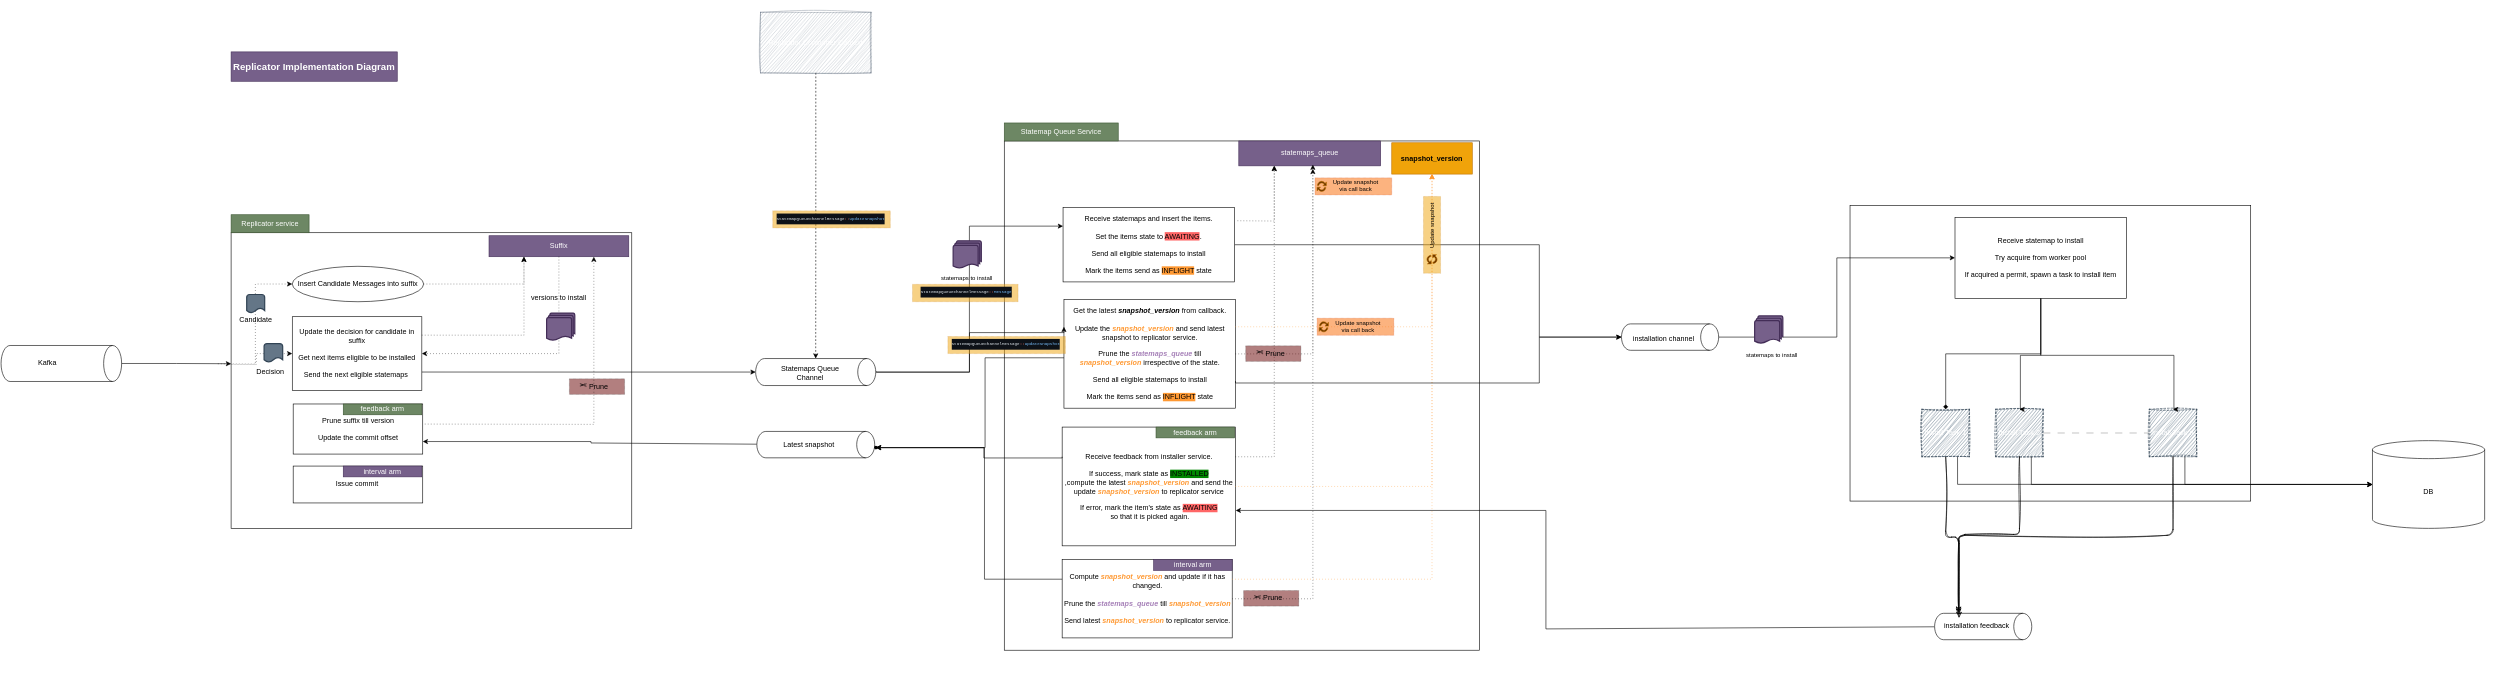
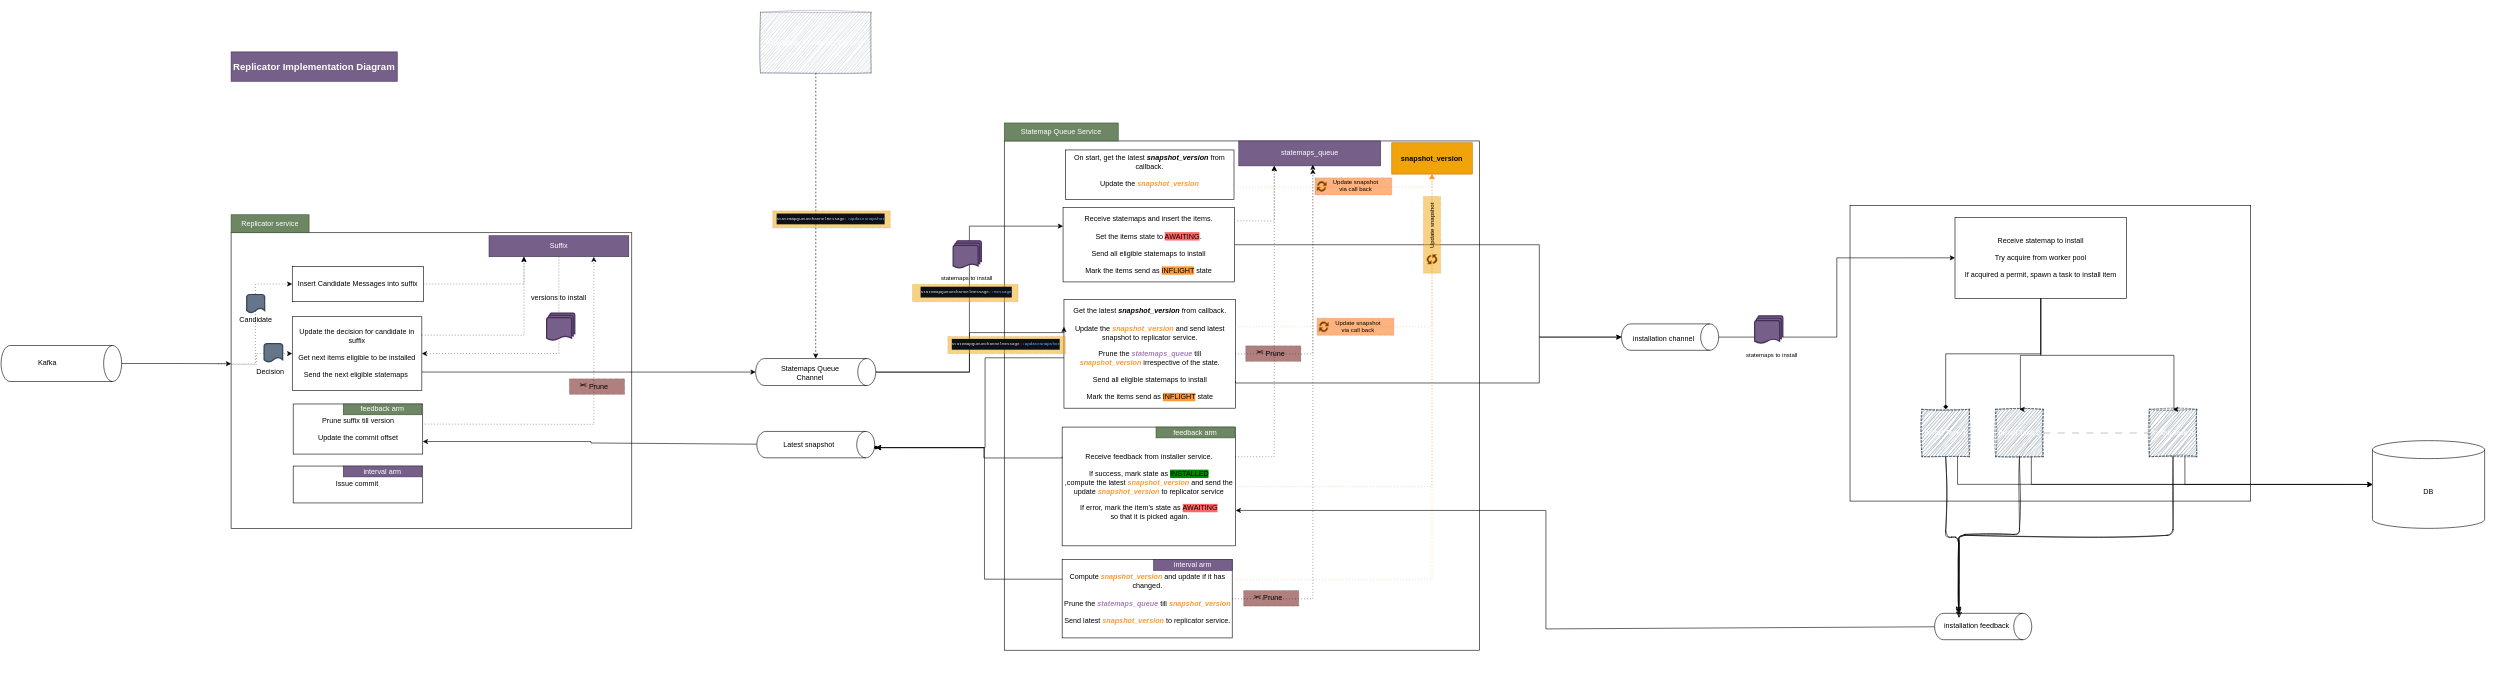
node "On start, get the latest snapshot_version from callback. Update the snapshot_version": added
edge "On start, get the latest snapshot_version from callback. Update the snapshot_version" -> "snapshot_version": added
node "Insert Candidate Messages into suffix": shape ellipse -> rectangle
